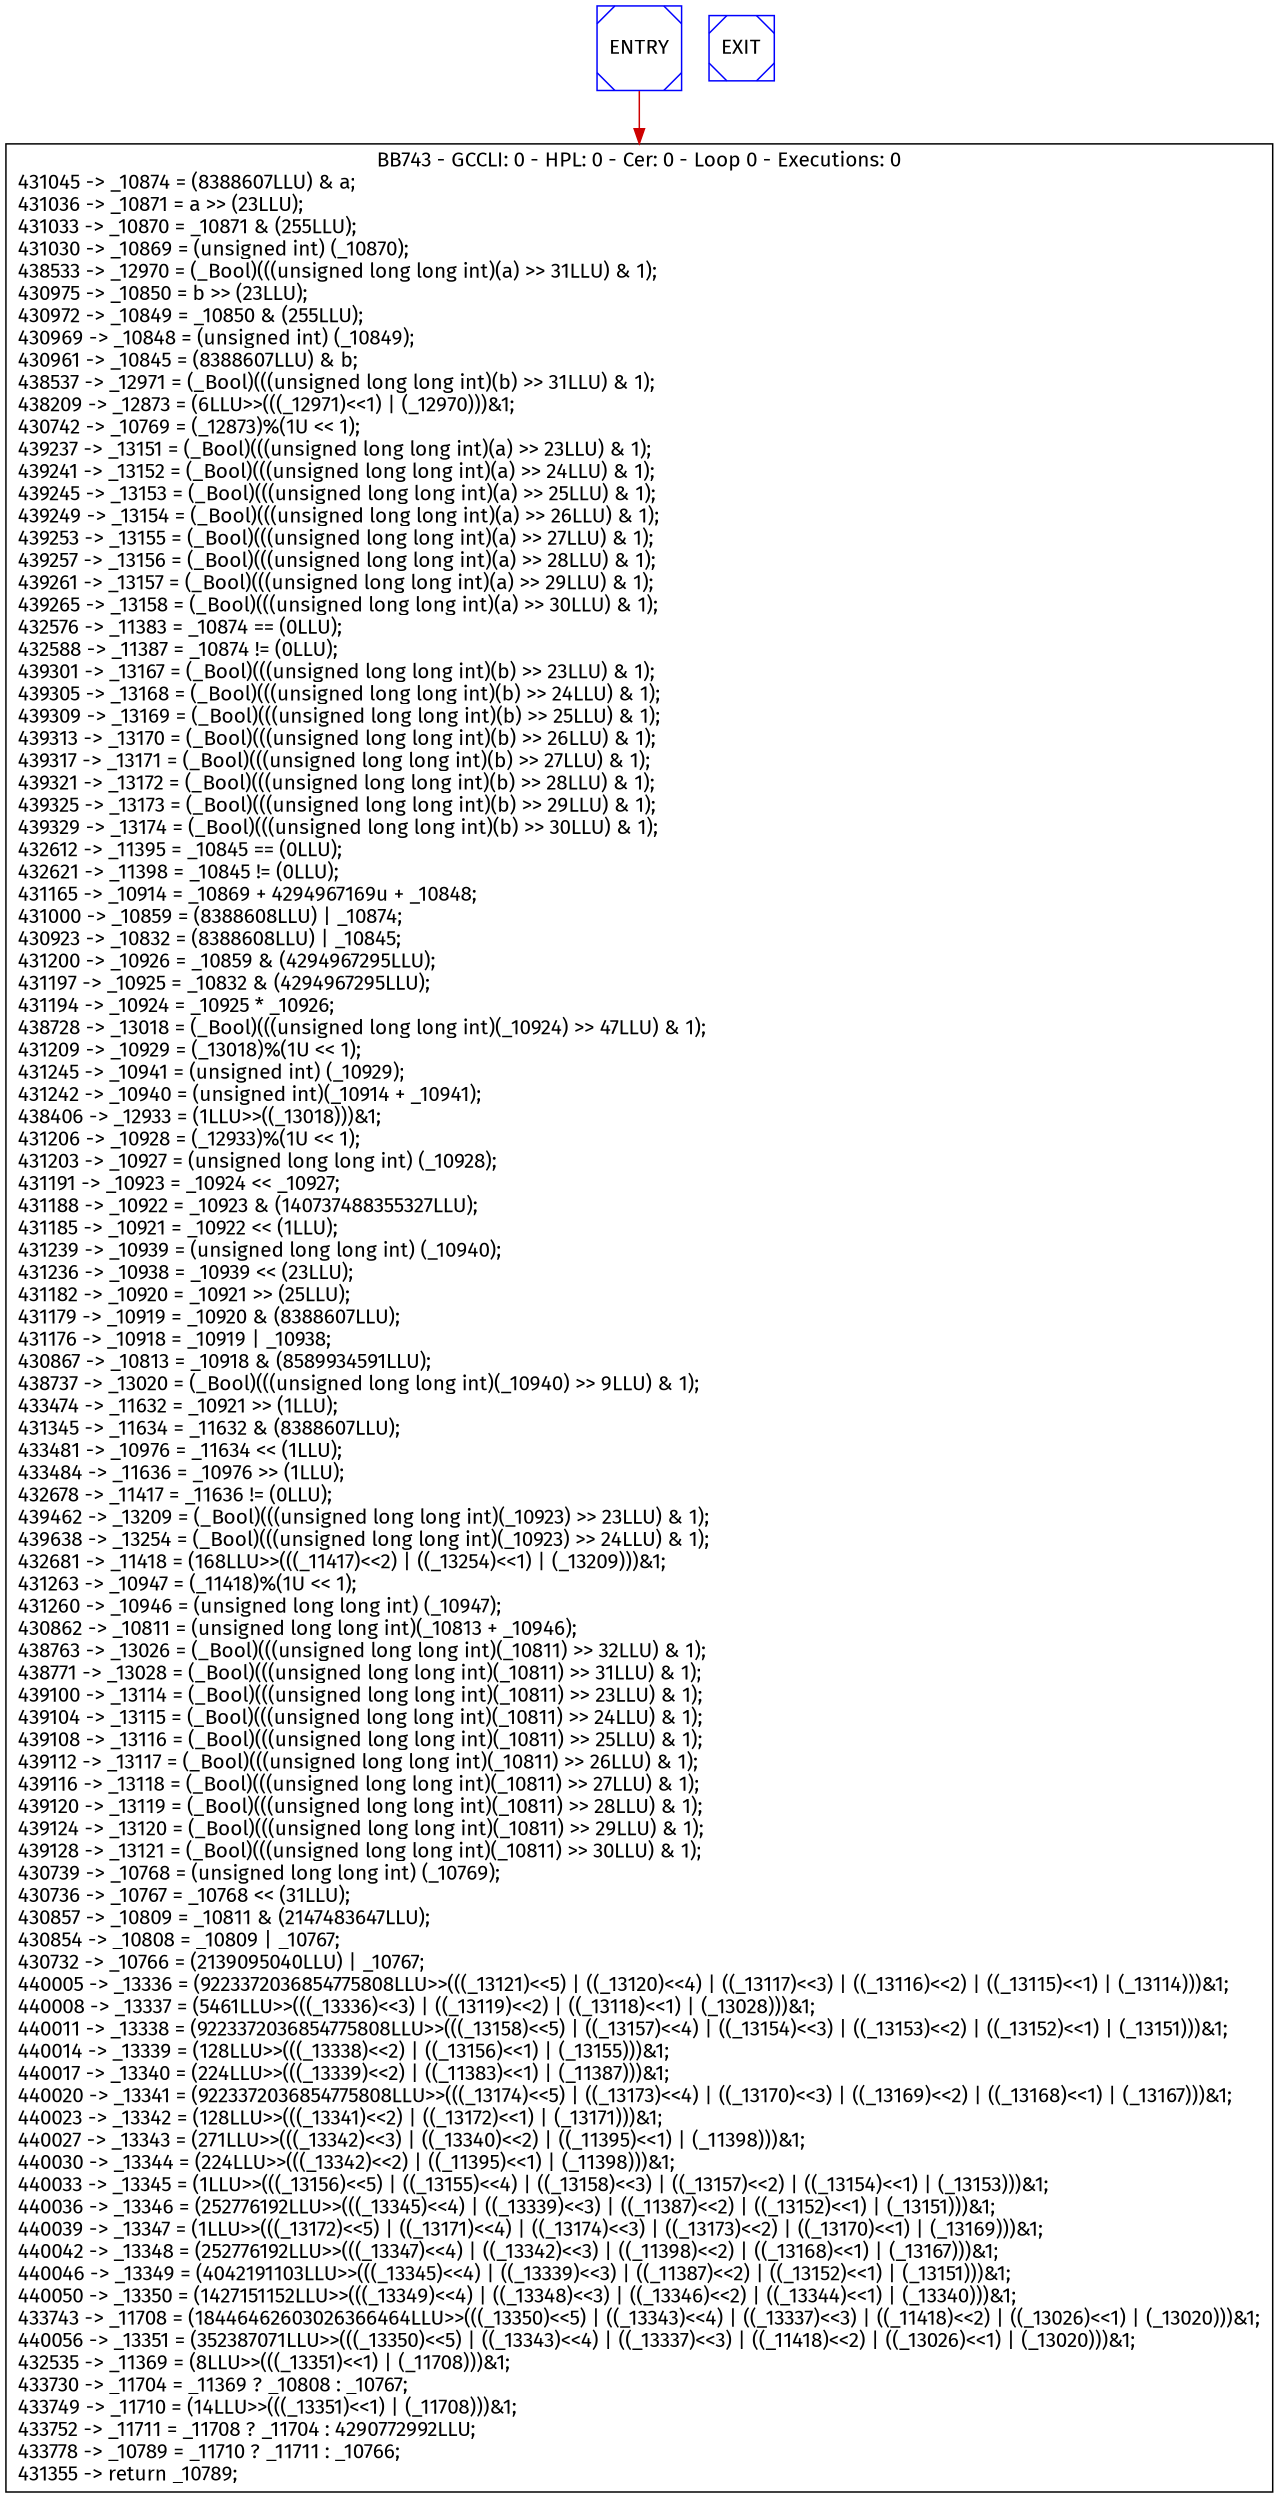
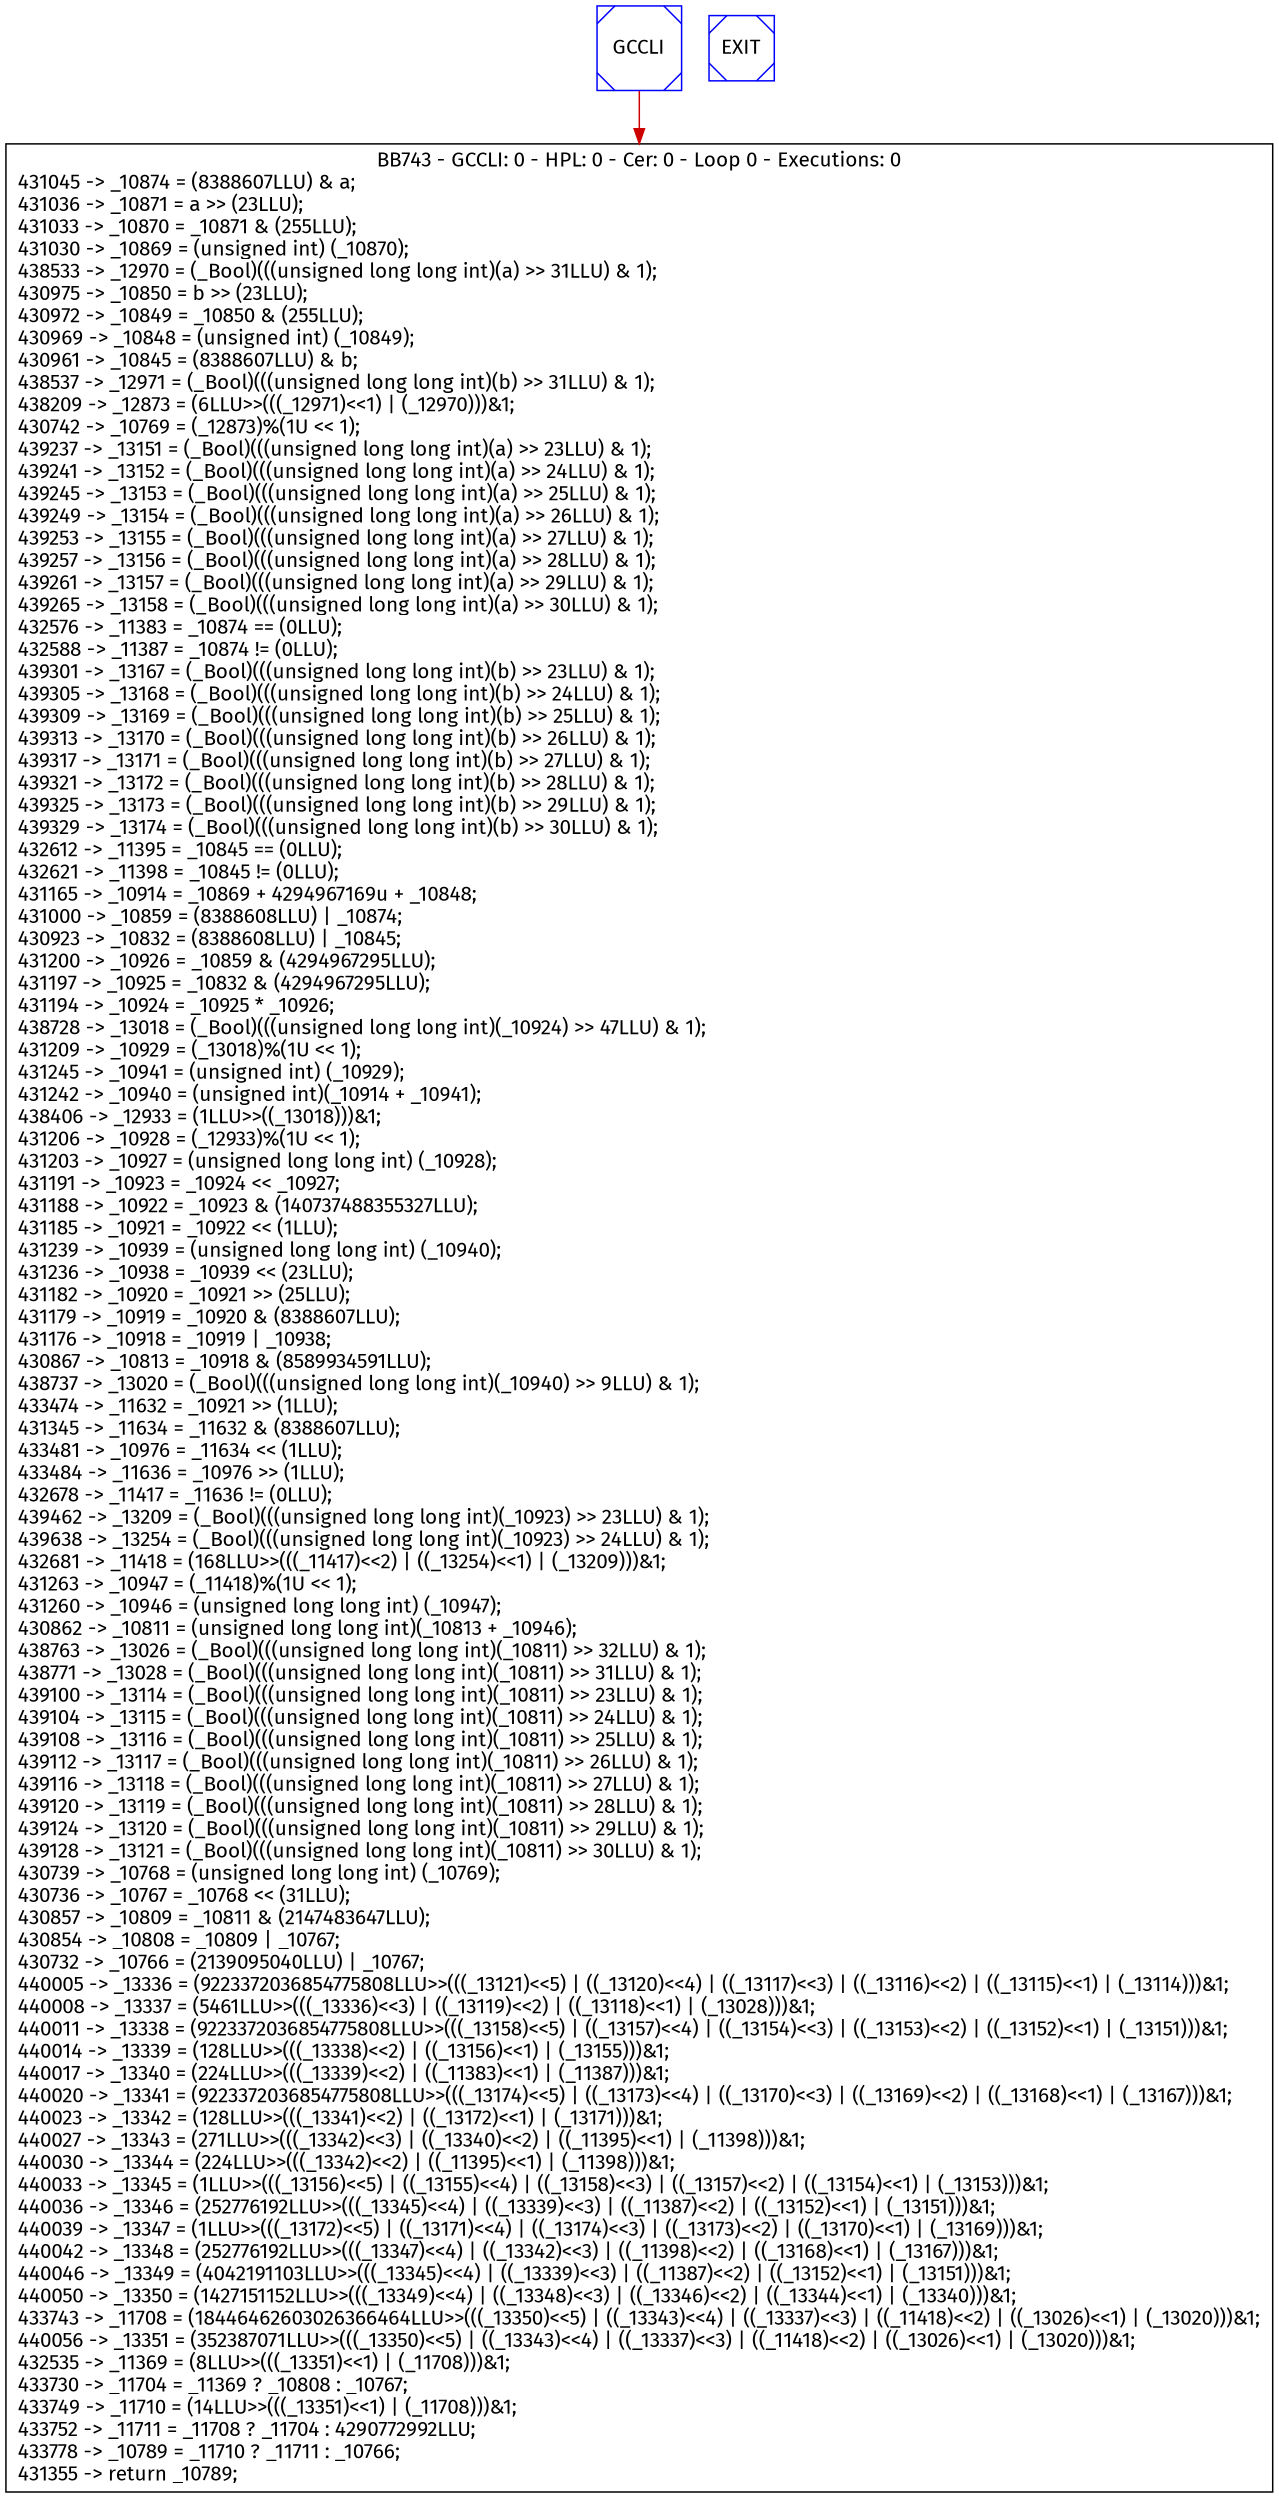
node "ENTRY": label "ENTRY" -> "GCCLI"
